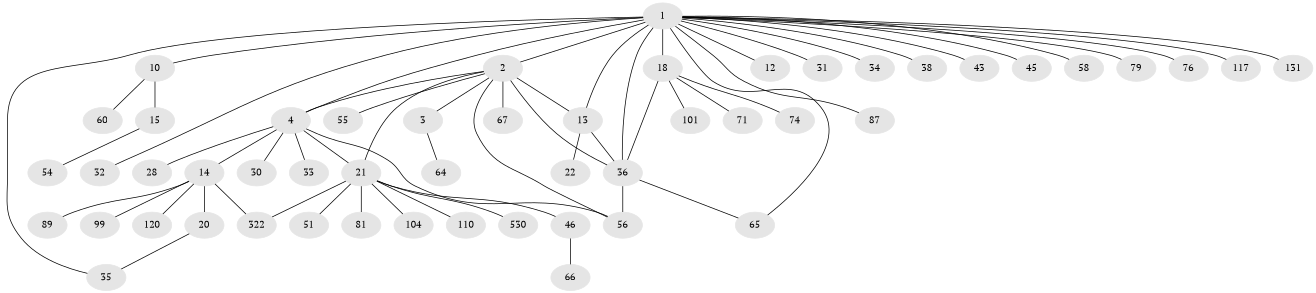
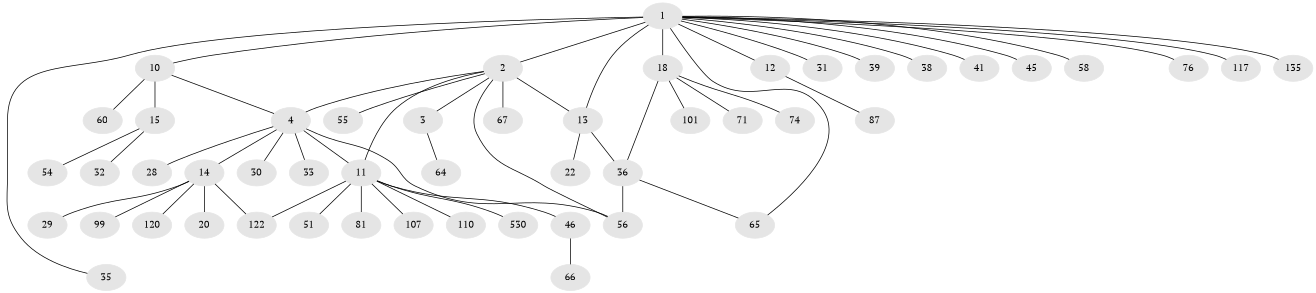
edge "1" -- "4": now "10" -- "4"
edge "1" -- "32": now "15" -- "32"
node "34": label "34" -> "39"
node "43": label "43" -> "41"
node "79": removed
node "131": label "131" -> "135"
edge "1" -- "87": now "12" -- "87"
edge "1" -- "36": removed
edge "2" -- "36": removed
node "21": label "21" -> "11"
node "89": label "89" -> "29"
node "322": label "322" -> "122"
node "104": label "104" -> "107"
edge "20" -- "35": removed
